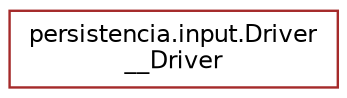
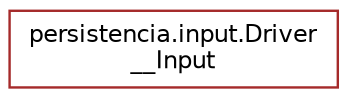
node "persistencia.input.Driver __Driver": label "persistencia.input.Driver __Driver" -> "persistencia.input.Driver __Input"
